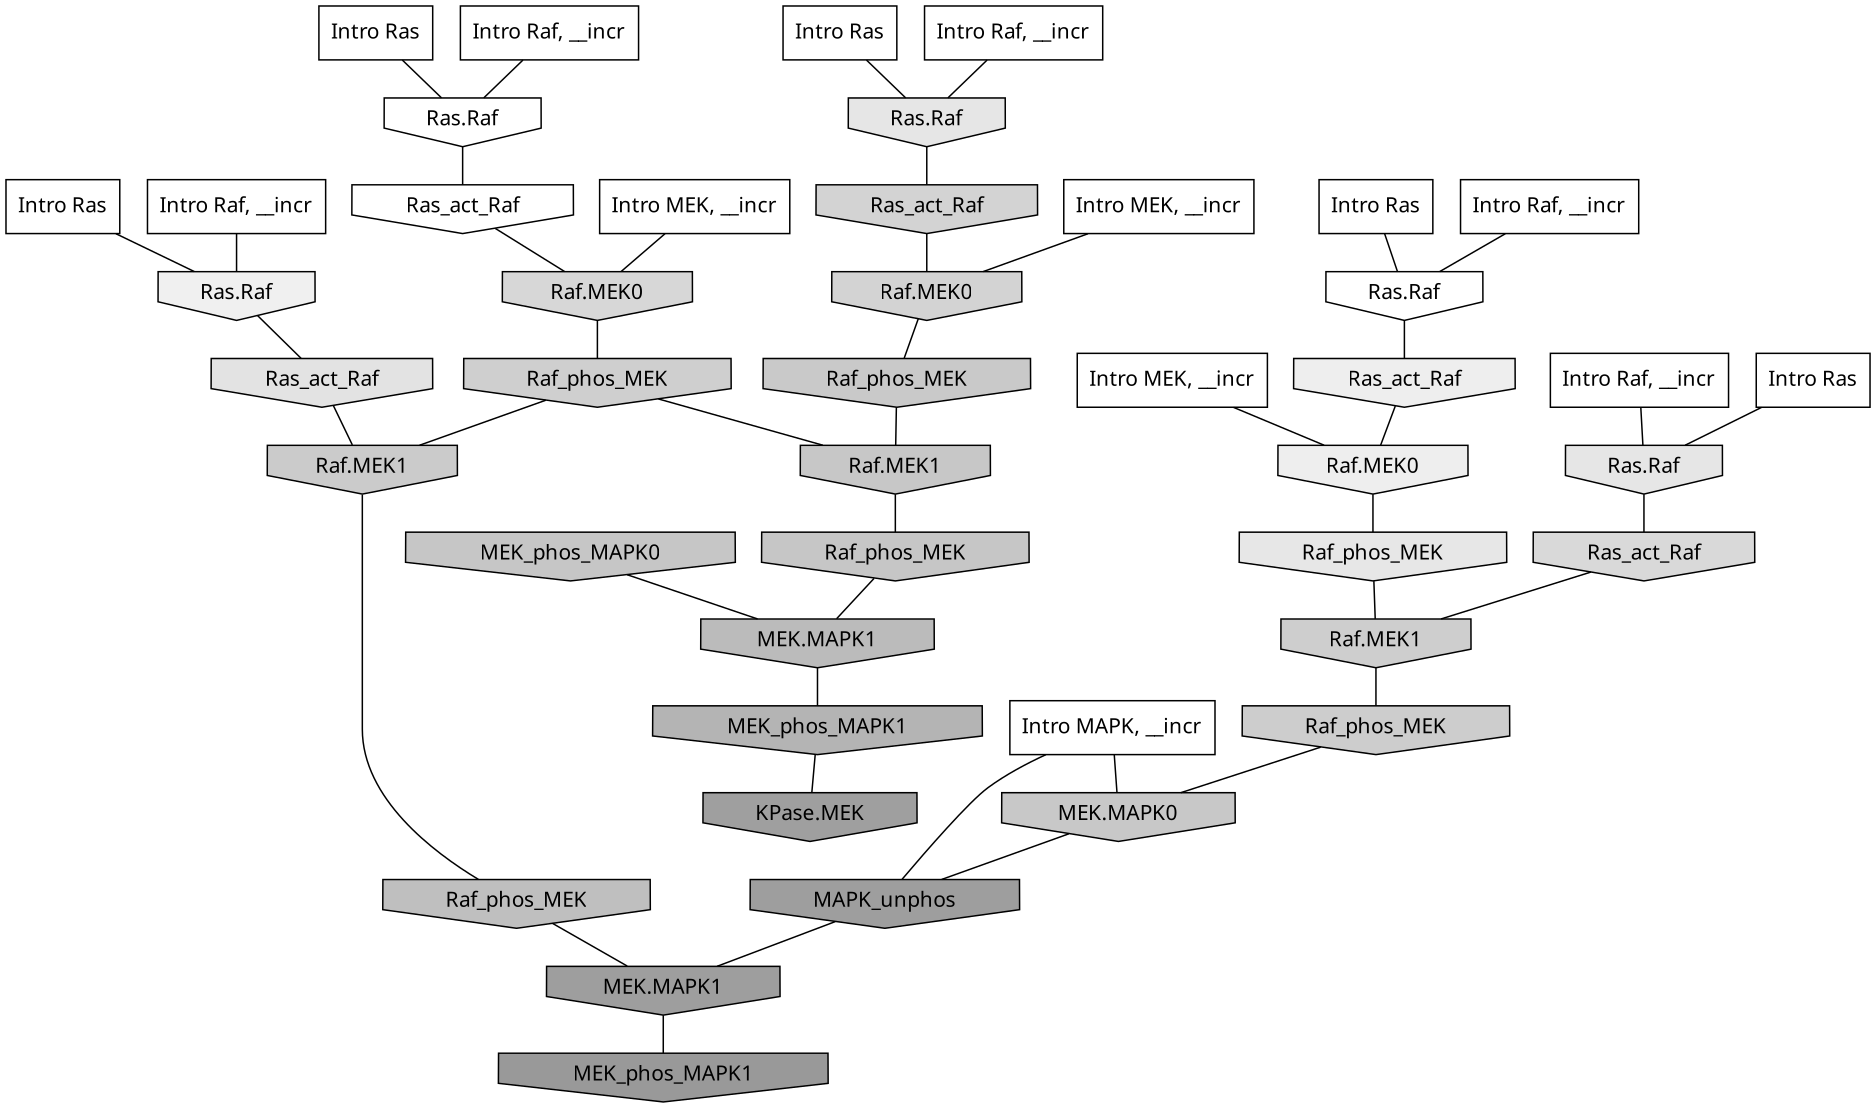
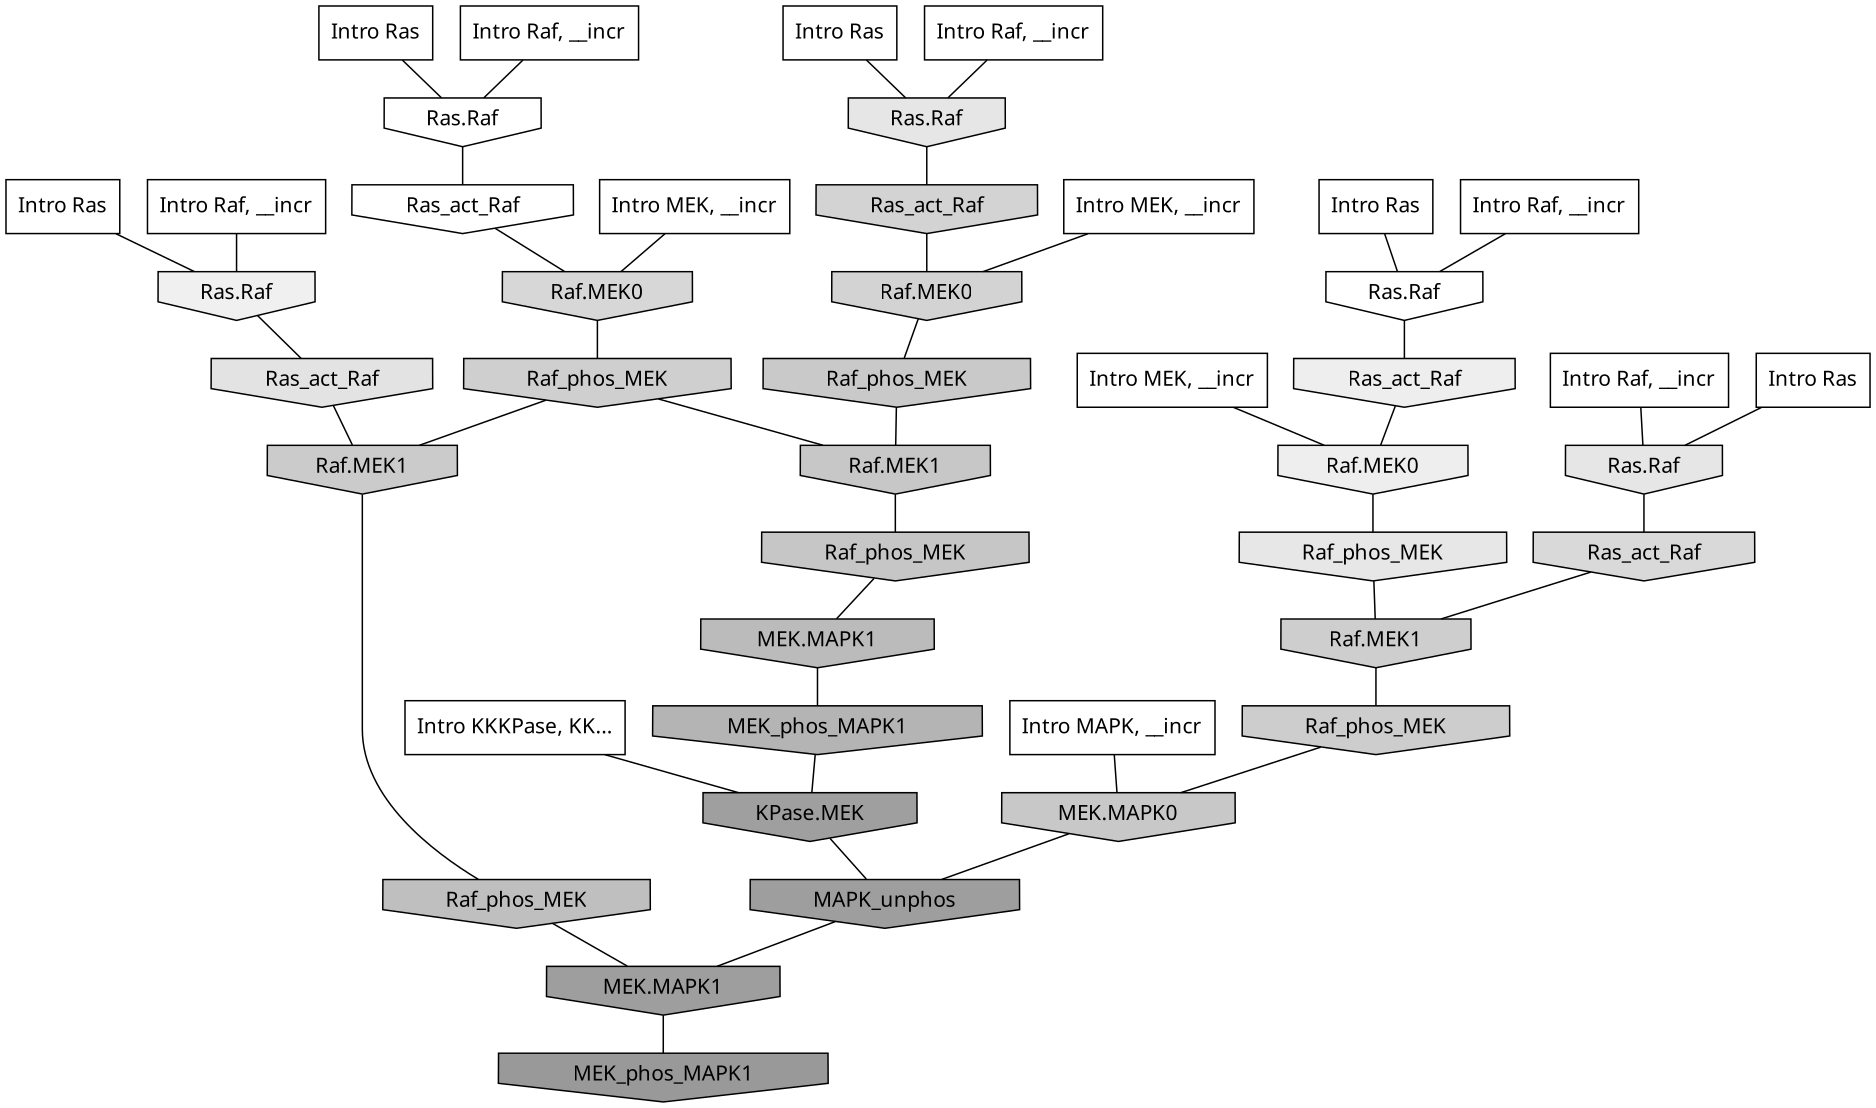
node "MEK_phos_MAPK0": removed
node "Intro KKKPase, KK...": added
edge "Intro MAPK, __incr" -- "MAPK_unphos": now "KPase.MEK" -- "MAPK_unphos"
